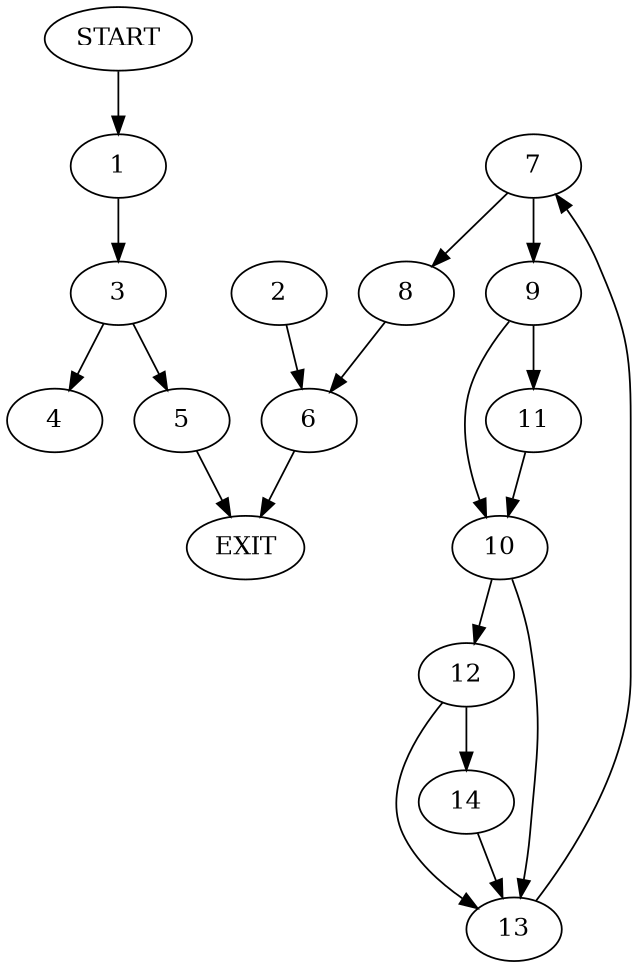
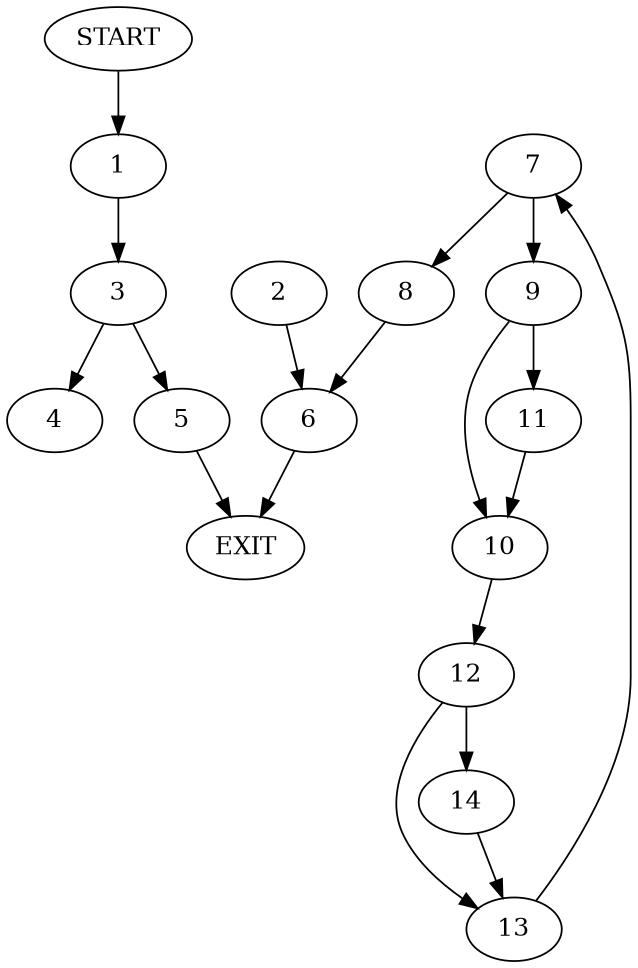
edge "10" -> "13": removed
